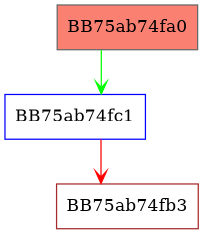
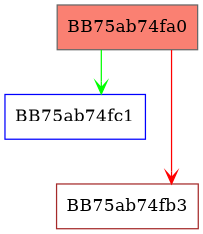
edge "BB75ab74fc1" -> "BB75ab74fb3": now "BB75ab74fa0" -> "BB75ab74fb3"
